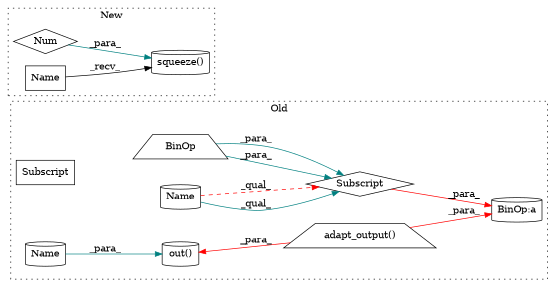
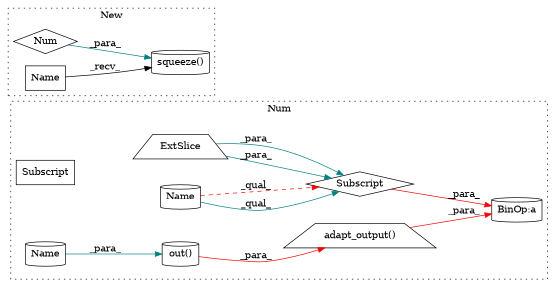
cluster "Old": label "Old" -> "Num"
node "BinOp": label "BinOp" -> "ExtSlice"
edge "adapt_output()" -> "out()": reversed
